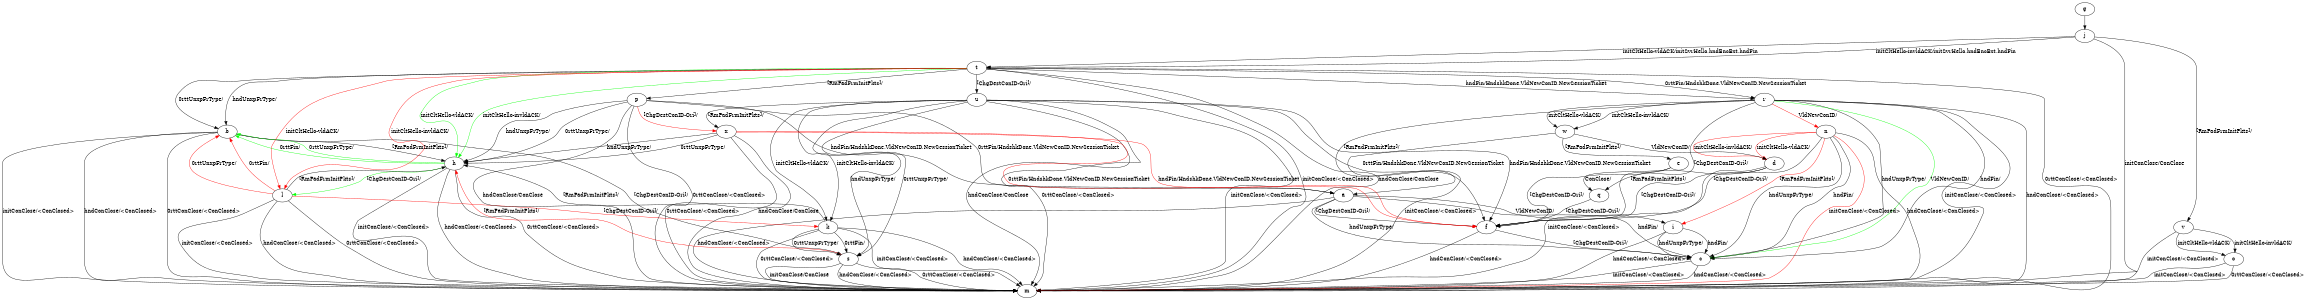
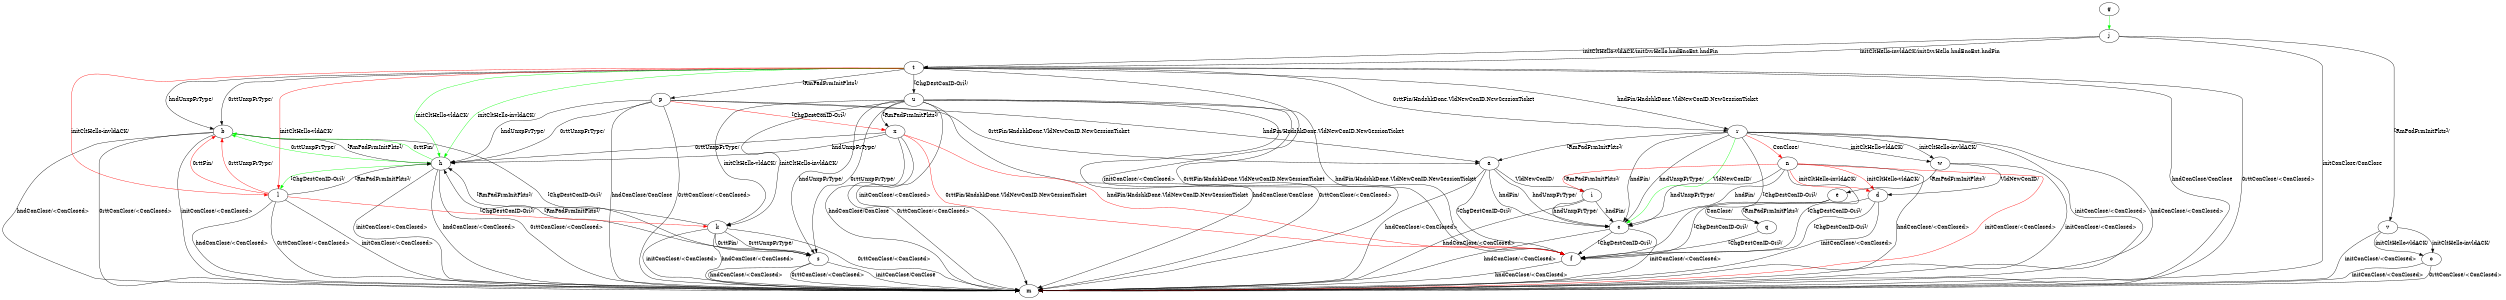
edge "g" -> "j": color black -> green
edge "r" -> "n": label "VldNewConID/ " -> "ConClose/ "
edge "s" -> "h": color red -> black
edge "f" -> "c": reversed
